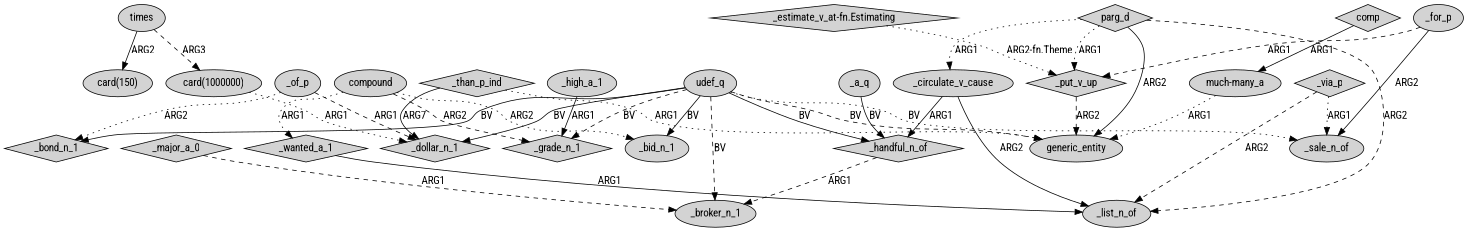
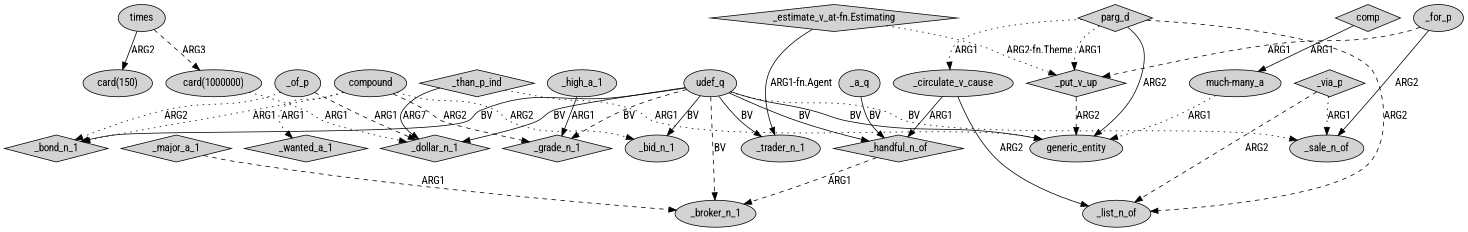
edge "compound" -> "_bond_n_1": added, label "ARG1"
edge "udef_q" -> "generic_entity": style dashed -> solid
node "_major_a_0": label "_major_a_0" -> "_major_a_1"
node "_trader_n_1": added
edge "_wanted_a_1" -> "_list_n_of": removed, label "ARG1"
